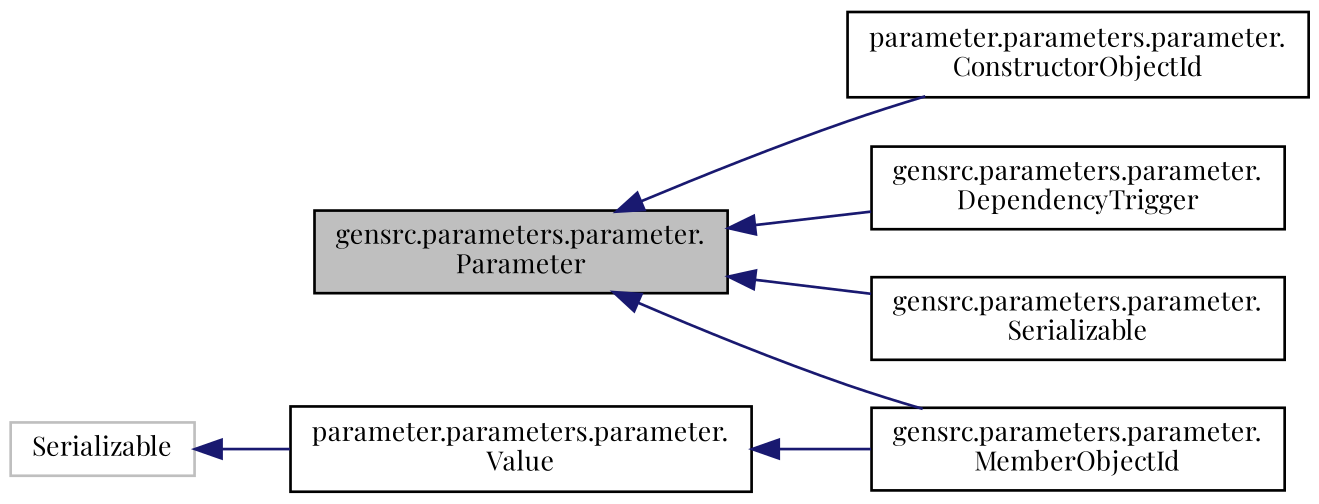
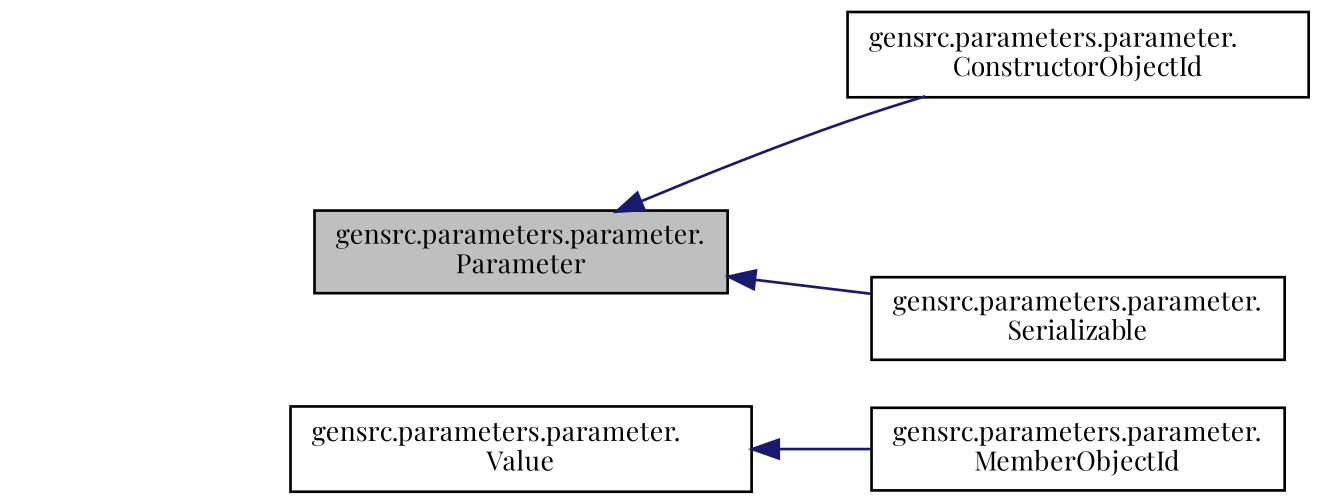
node "parameter.parameters.parameter. ConstructorObjectId": label "parameter.parameters.parameter. ConstructorObjectId" -> "gensrc.parameters.parameter. ConstructorObjectId"
node "gensrc.parameters.parameter. DependencyTrigger": removed
edge "gensrc.parameters.parameter. MemberObjectId" -> "gensrc.parameters.parameter. Parameter": removed
node "Serializable": removed
node "parameter.parameters.parameter. Value": label "parameter.parameters.parameter. Value" -> "gensrc.parameters.parameter. Value"
